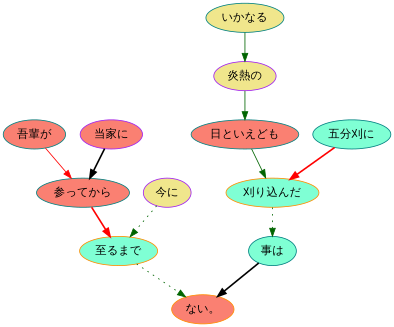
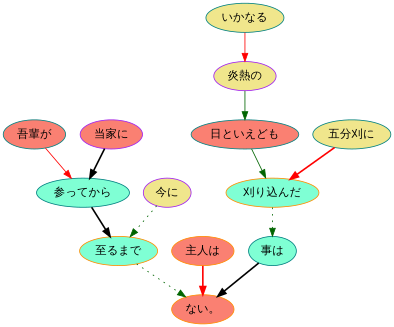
edge "いかなる" -> "炎熱の": color darkgreen -> red
node "五分刈に": fillcolor aquamarine -> khaki
node "参ってから": fillcolor salmon -> aquamarine
edge "参ってから" -> "至るまで": color red -> black
node "主人は": added
